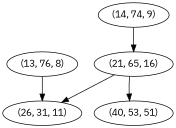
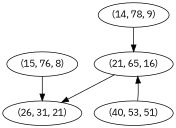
node "(14, 74, 9)": label "(14, 74, 9)" -> "(14, 78, 9)"
node "(13, 76, 8)": label "(13, 76, 8)" -> "(15, 76, 8)"
edge "(21, 65, 16)" -> "(40, 53, 51)": reversed
node "(26, 31, 11)": label "(26, 31, 11)" -> "(26, 31, 21)"
